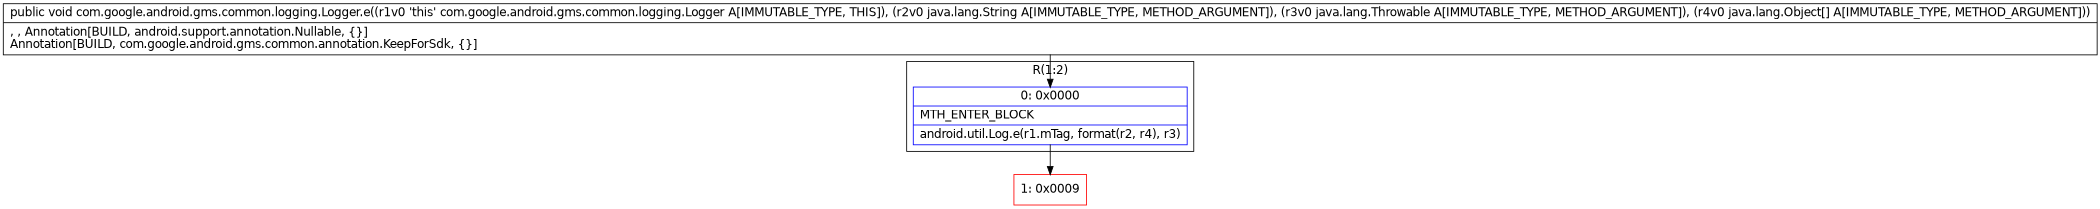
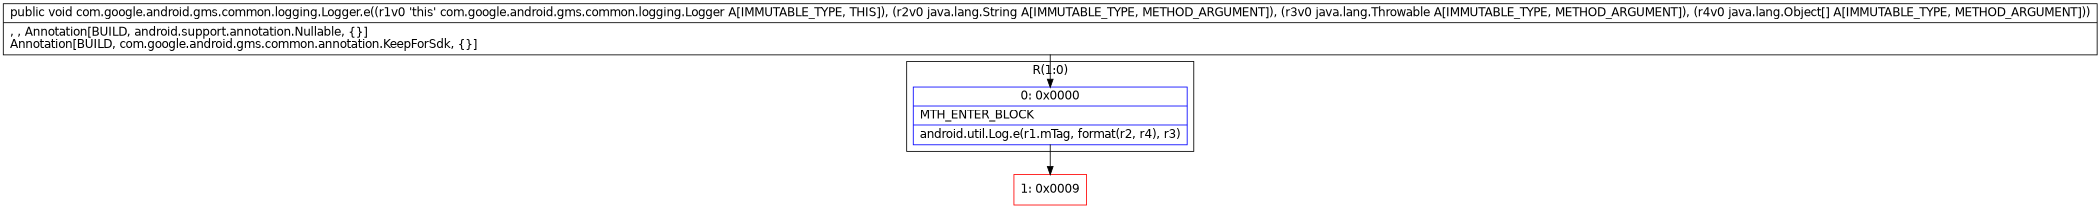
cluster "R(1:2)": label "R(1:2)" -> "R(1:0)"
